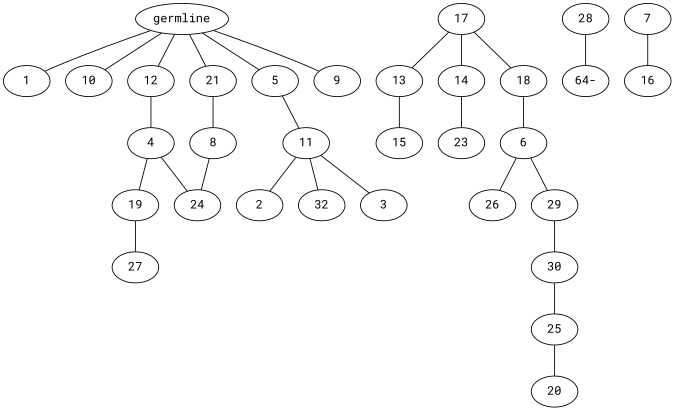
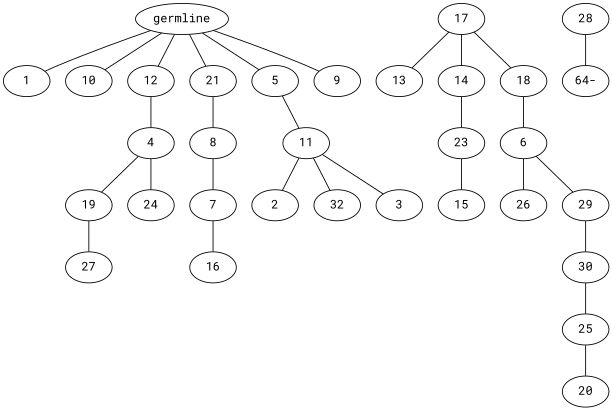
edge "13" -- "15": now "23" -- "15"
edge "8" -- "24": now "8" -- "7"
